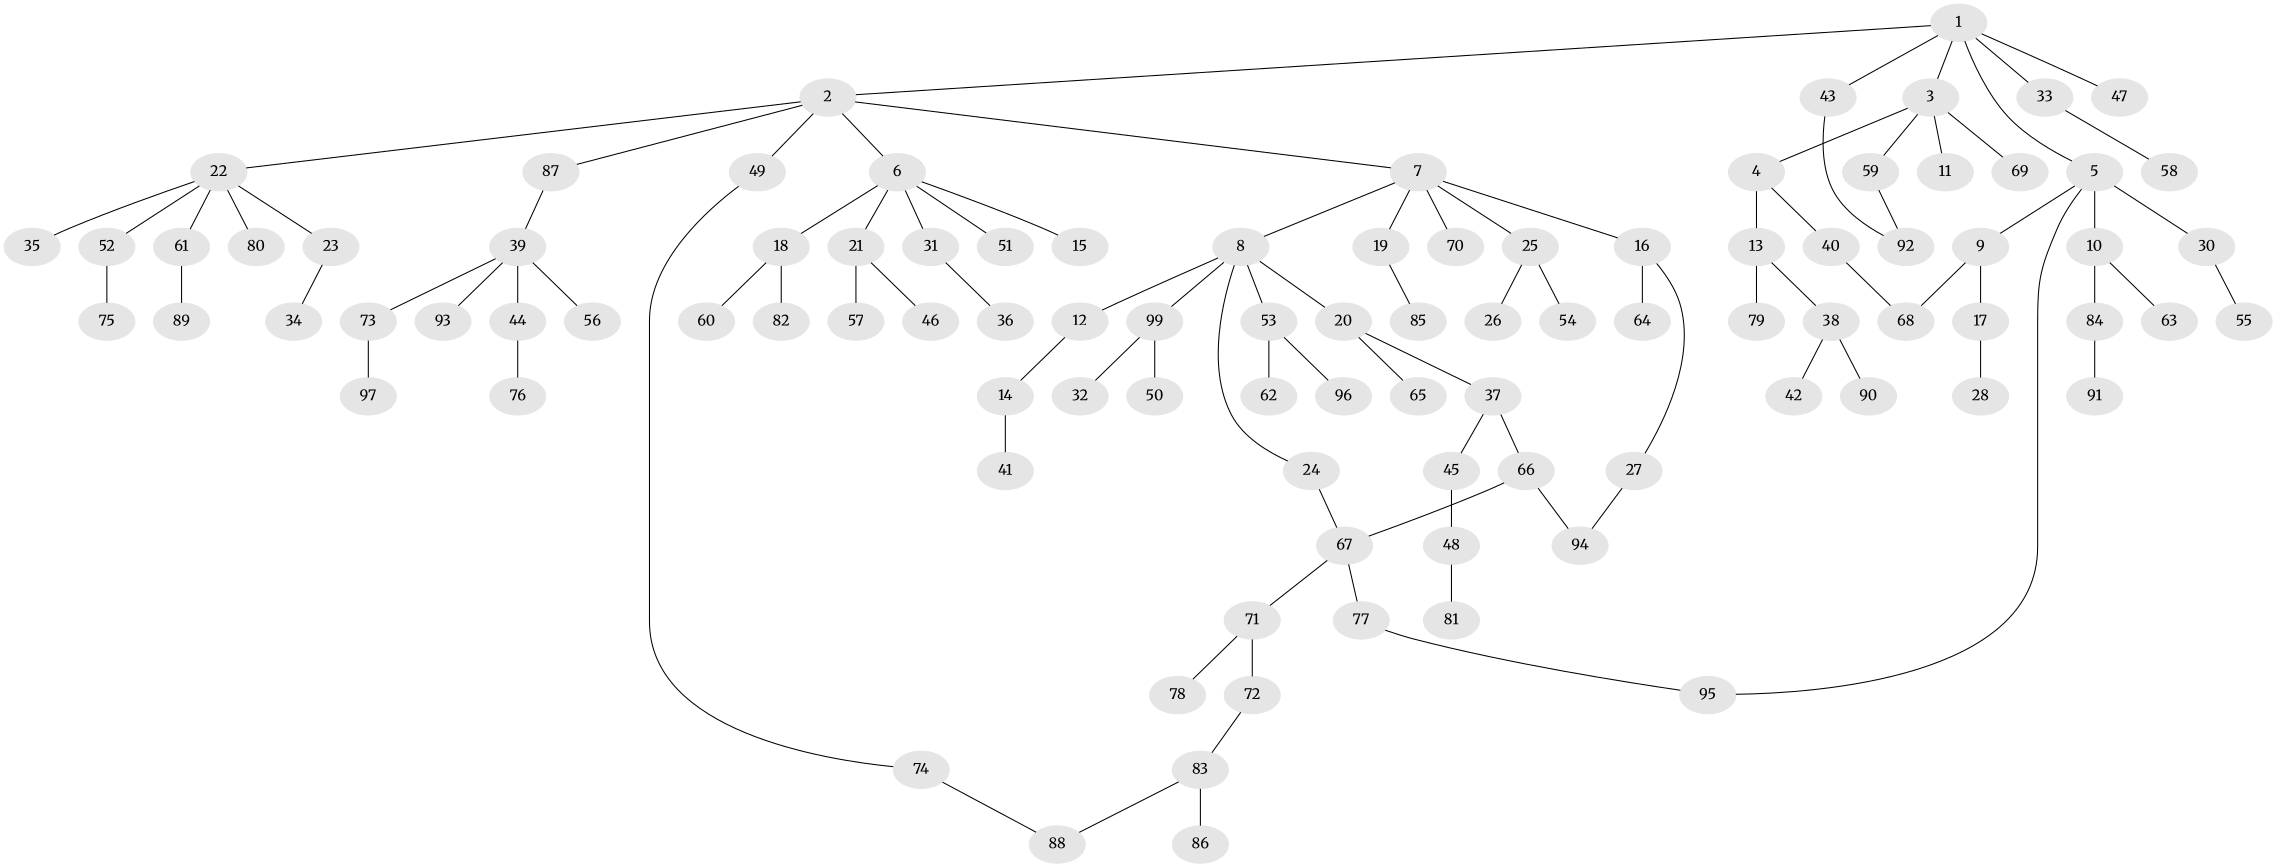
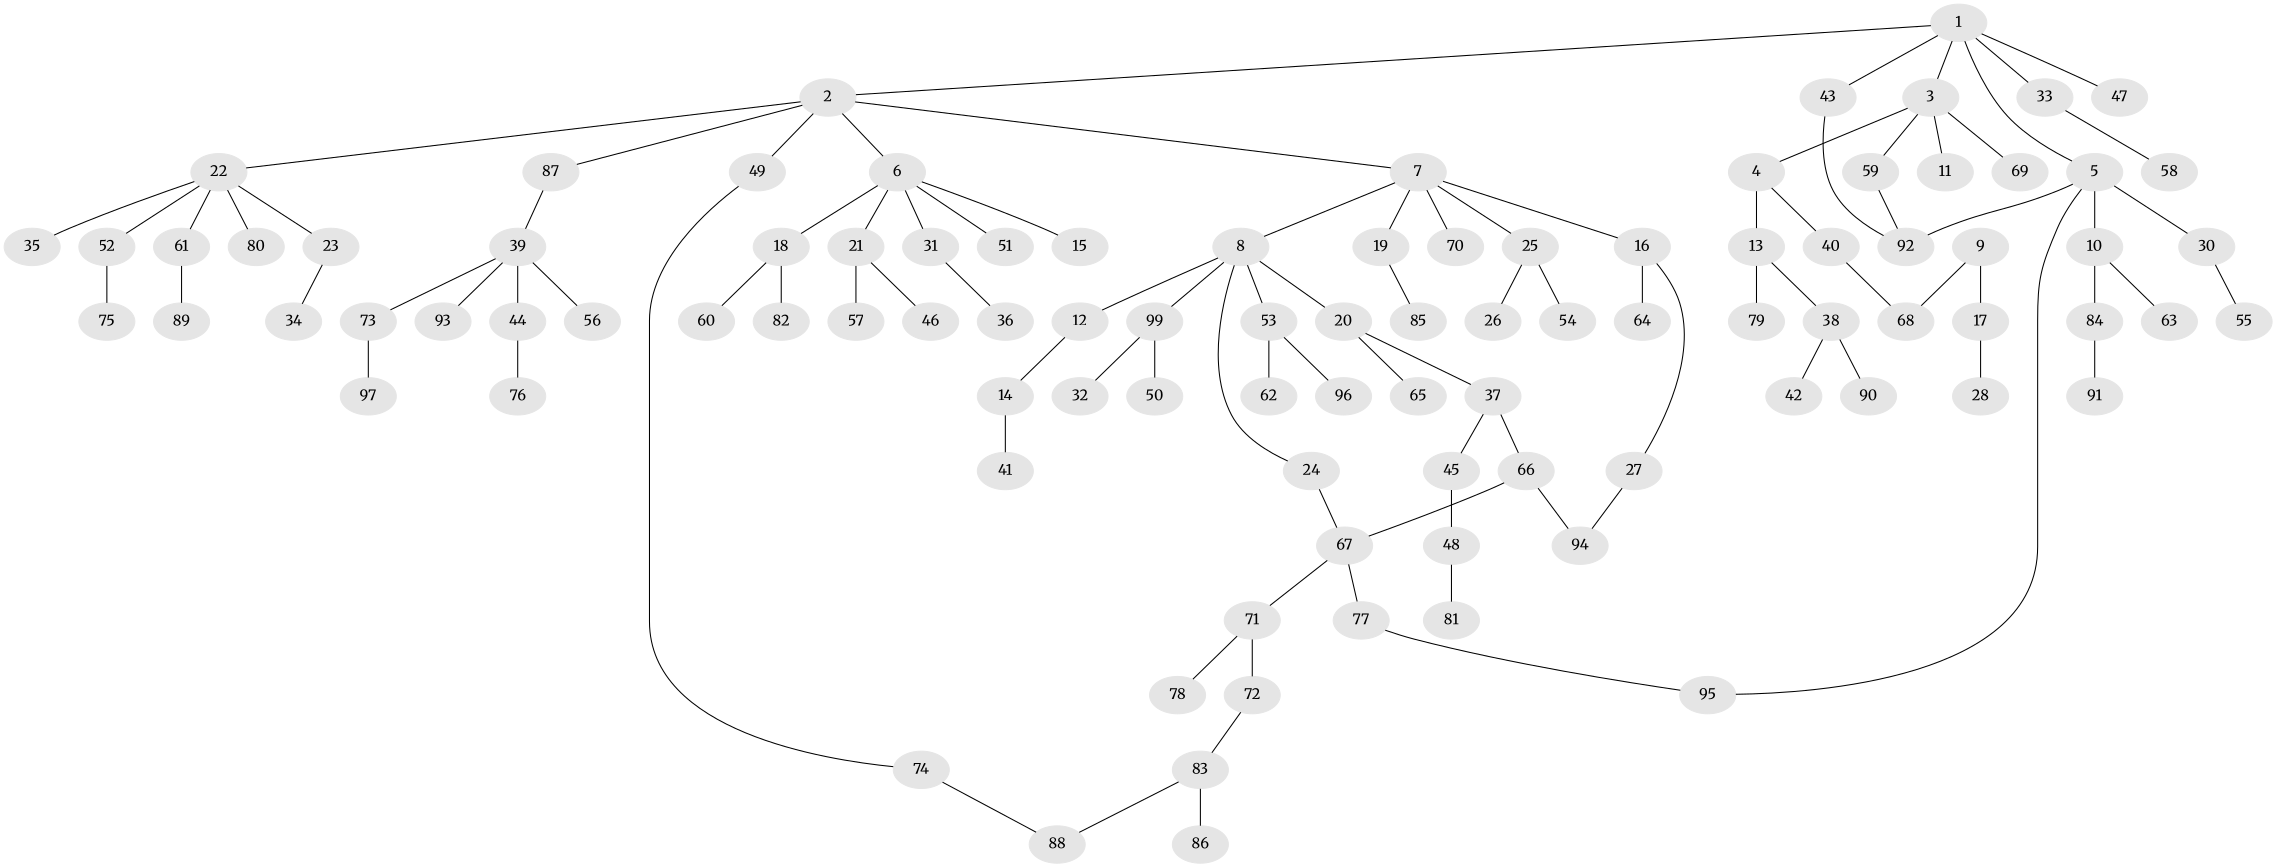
edge "5" -- "9": now "5" -- "92"
